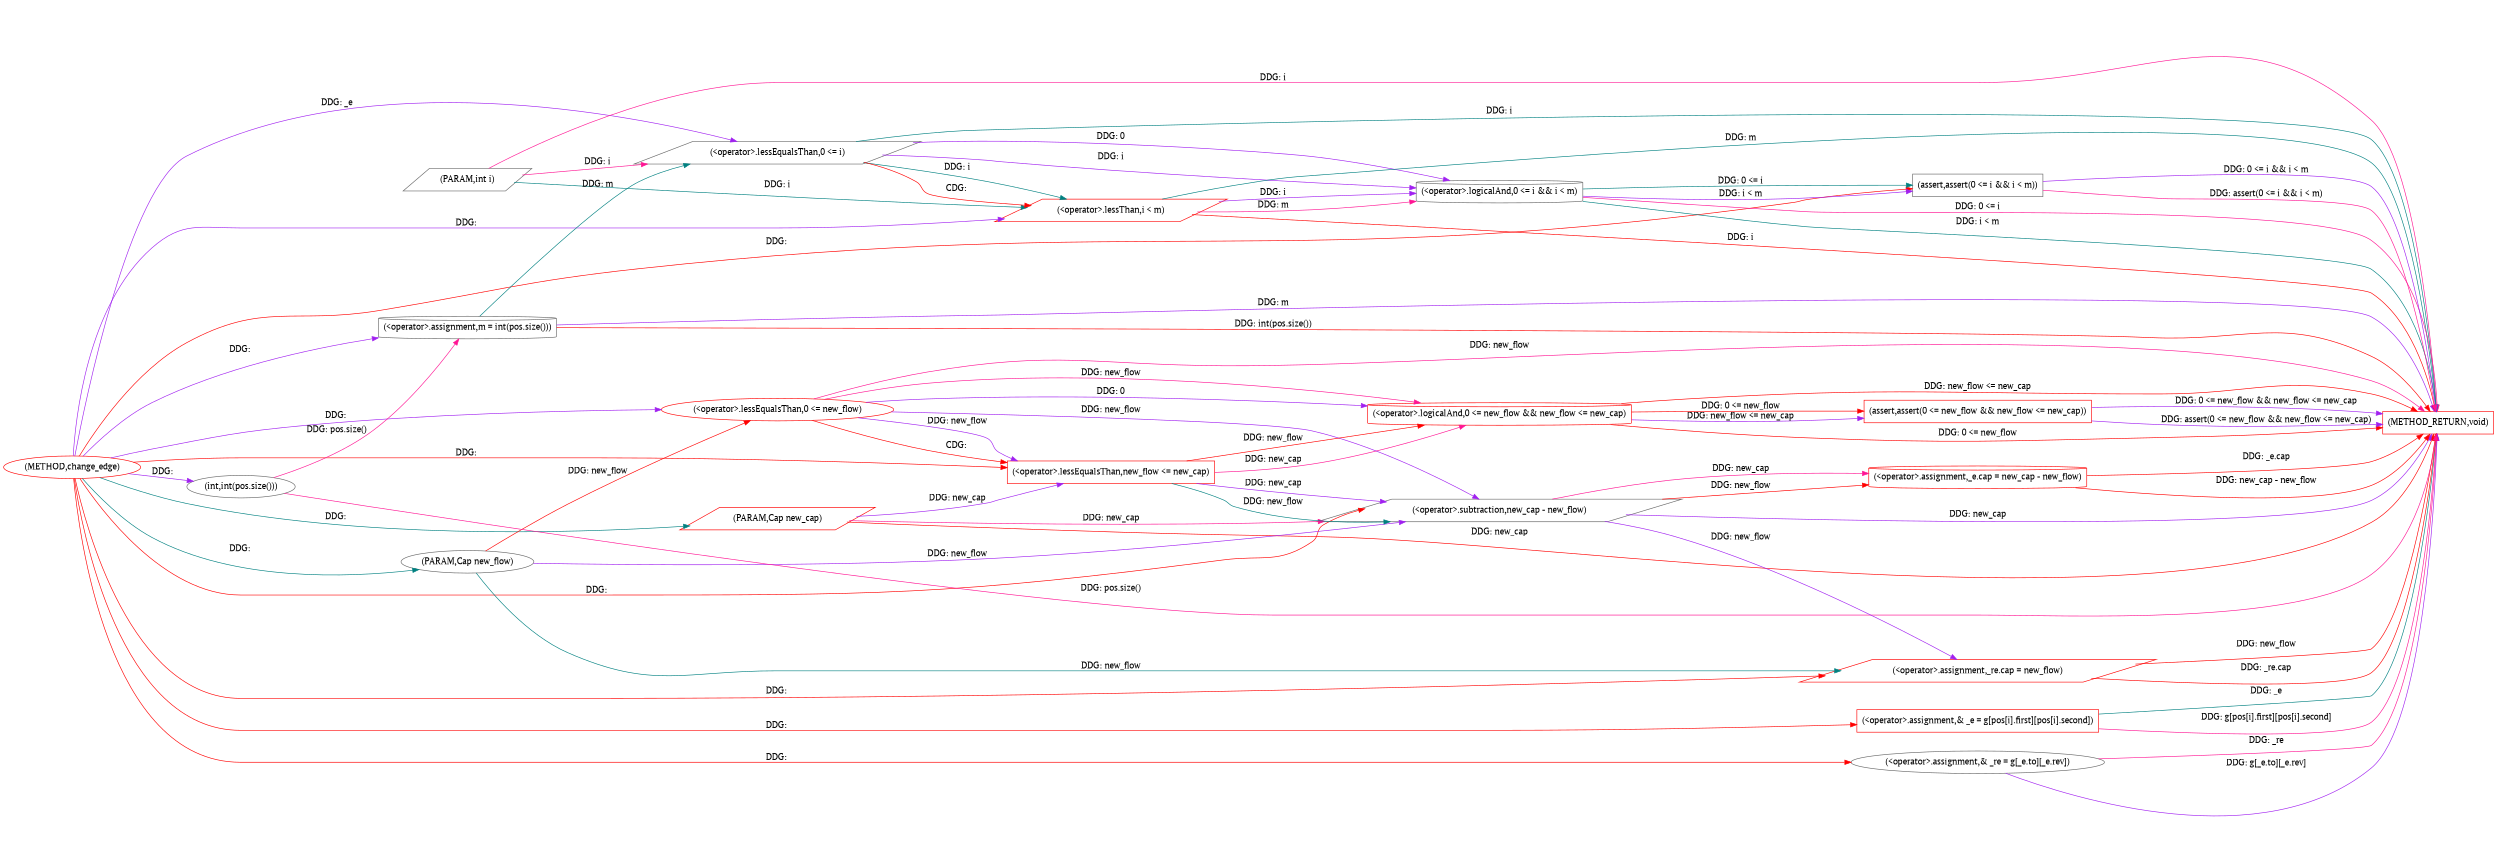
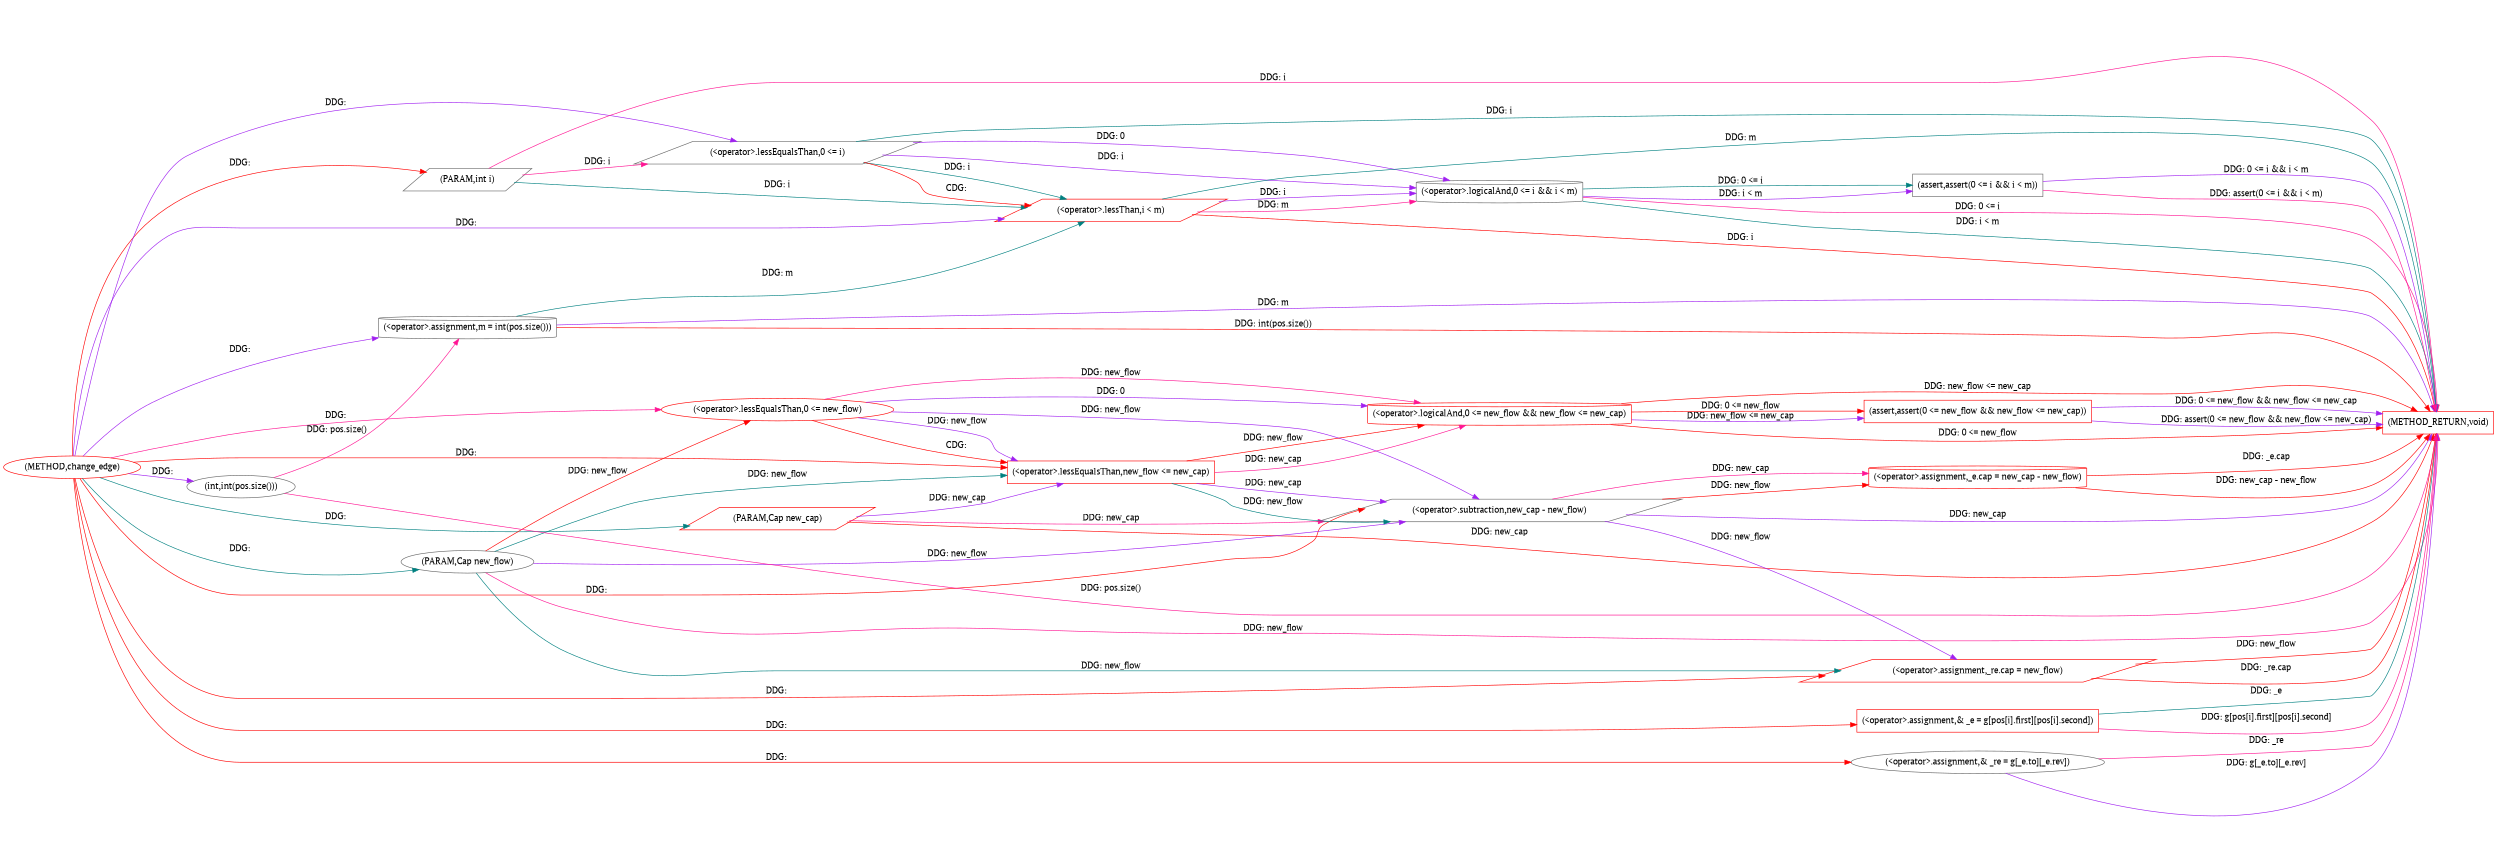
edge "(METHOD,change_edge)" -> "(<operator>.lessEqualsThan,0 <= i)": label "DDG: _e" -> "DDG: "
edge "(<operator>.assignment,m = int(pos.size()))" -> "(<operator>.lessEqualsThan,0 <= i)": now "(<operator>.assignment,m = int(pos.size()))" -> "(<operator>.lessThan,i < m)"
edge "(METHOD,change_edge)" -> "(assert,assert(0 <= i && i < m))": now "(METHOD,change_edge)" -> "(PARAM,int i)"
edge "(<operator>.lessEqualsThan,0 <= new_flow)" -> "(METHOD_RETURN,void)": now "(PARAM,Cap new_flow)" -> "(METHOD_RETURN,void)"
edge "(METHOD,change_edge)" -> "(<operator>.lessEqualsThan,0 <= new_flow)": color purple -> deeppink
edge "(PARAM,Cap new_flow)" -> "(<operator>.lessEqualsThan,new_flow <= new_cap)": added, label "DDG: new_flow"
